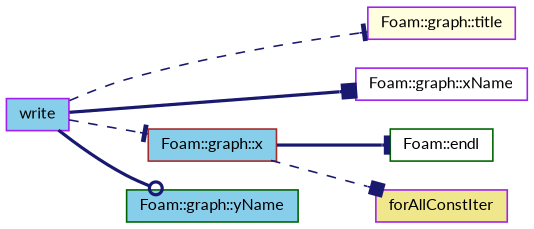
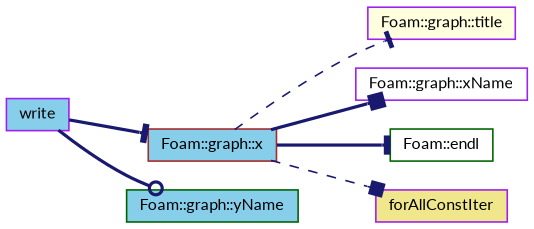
edge "write" -> "Foam::graph::title": now "Foam::graph::x" -> "Foam::graph::title"
edge "write" -> "Foam::graph::xName": now "Foam::graph::x" -> "Foam::graph::xName"
edge "write" -> "Foam::graph::x": style dashed -> bold
